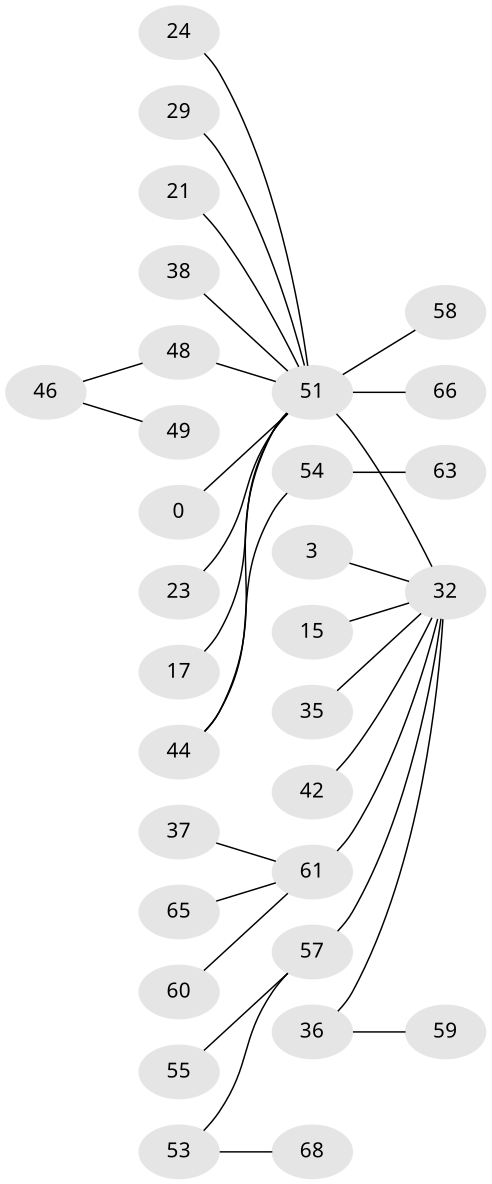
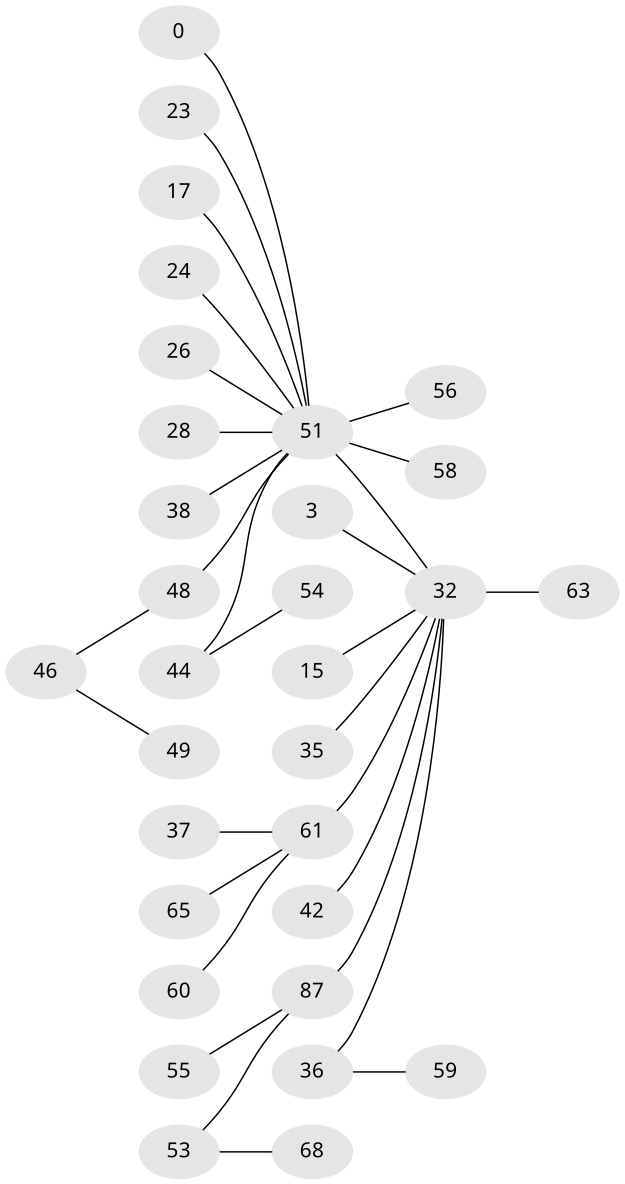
node "29": label "29" -> "26"
node "21": label "21" -> "28"
node "66": label "66" -> "56"
edge "54" -- "63": now "32" -- "63"
node "57": label "57" -> "87"
